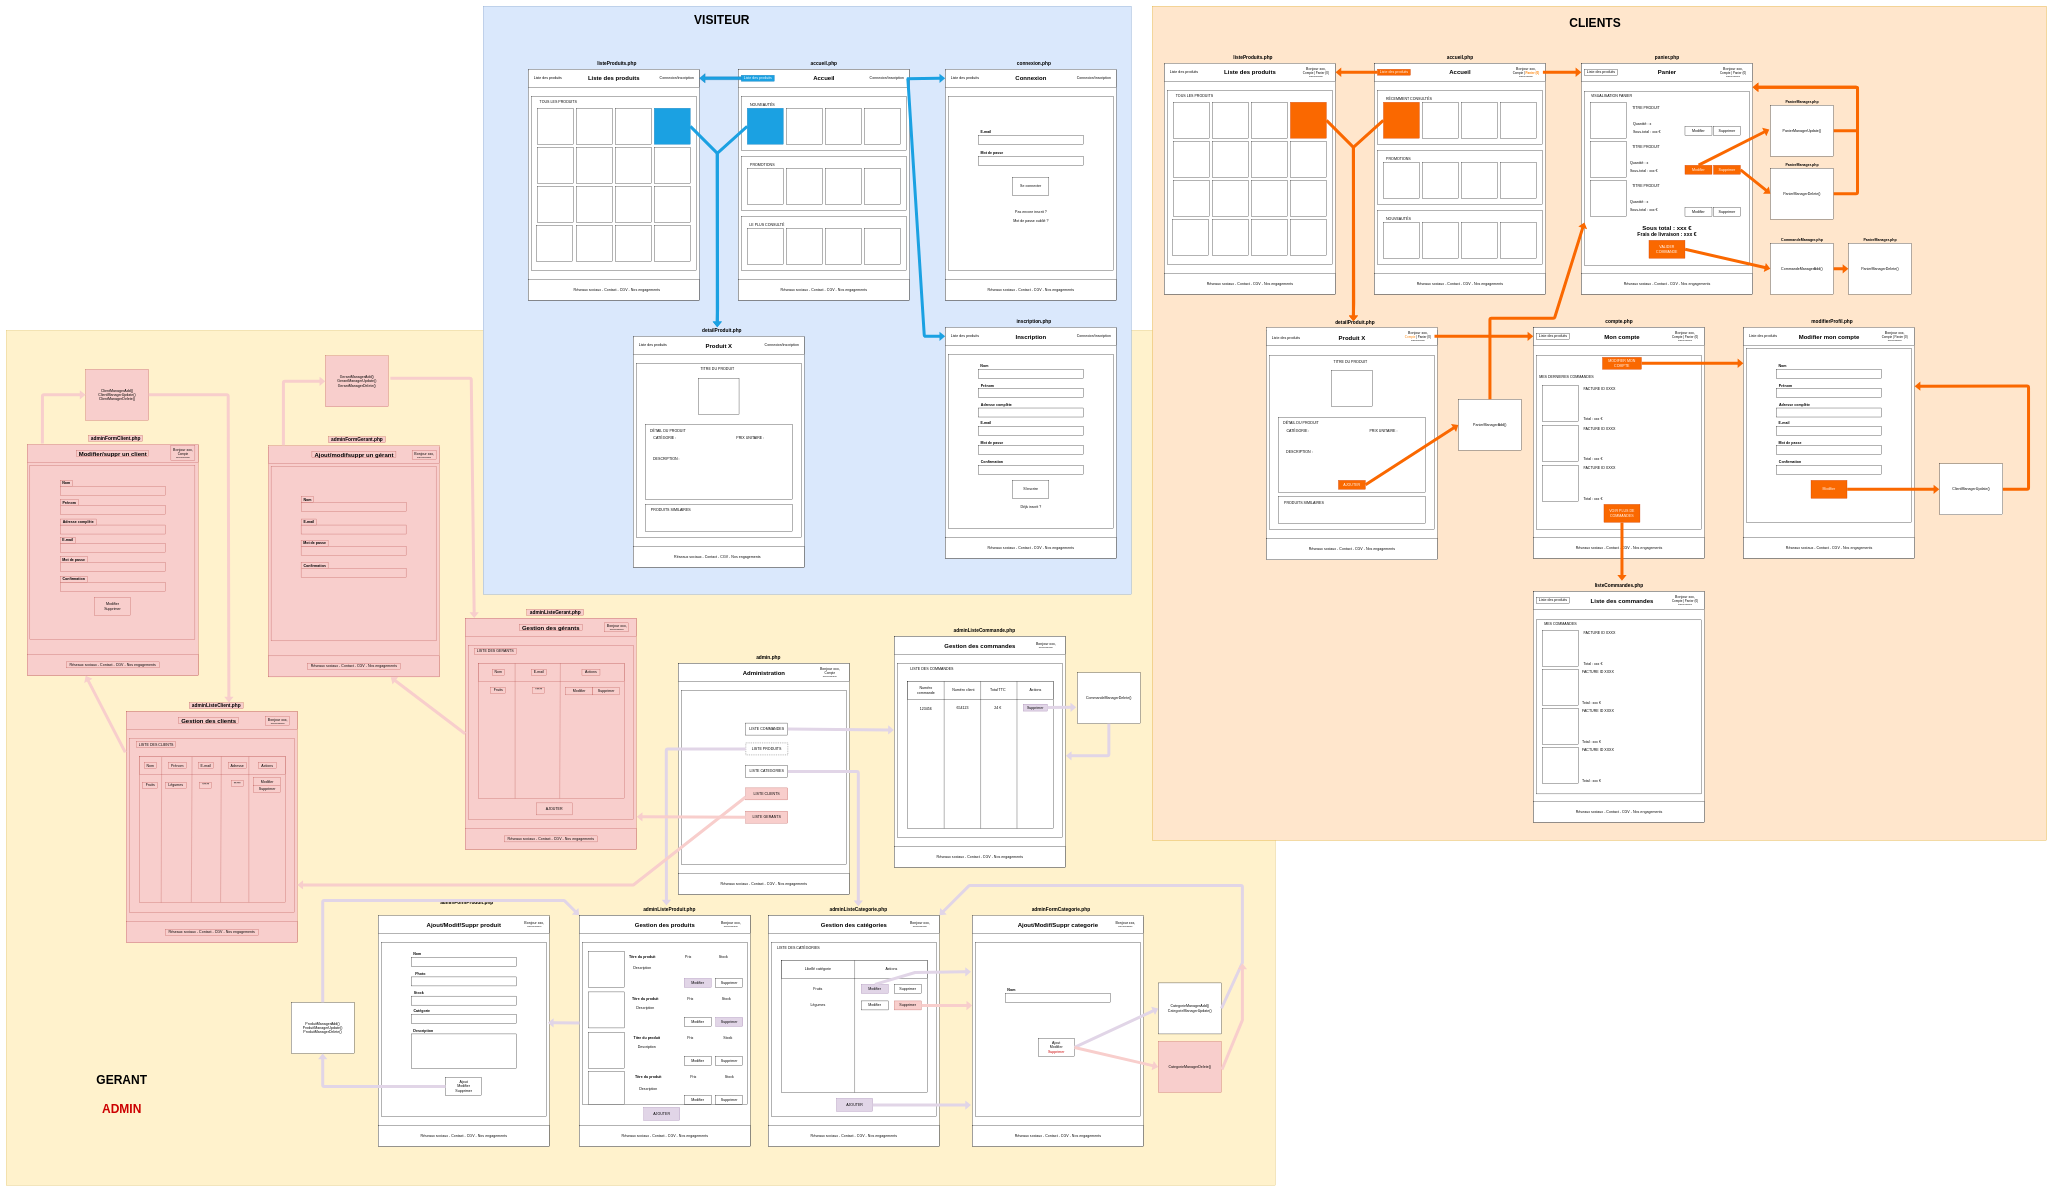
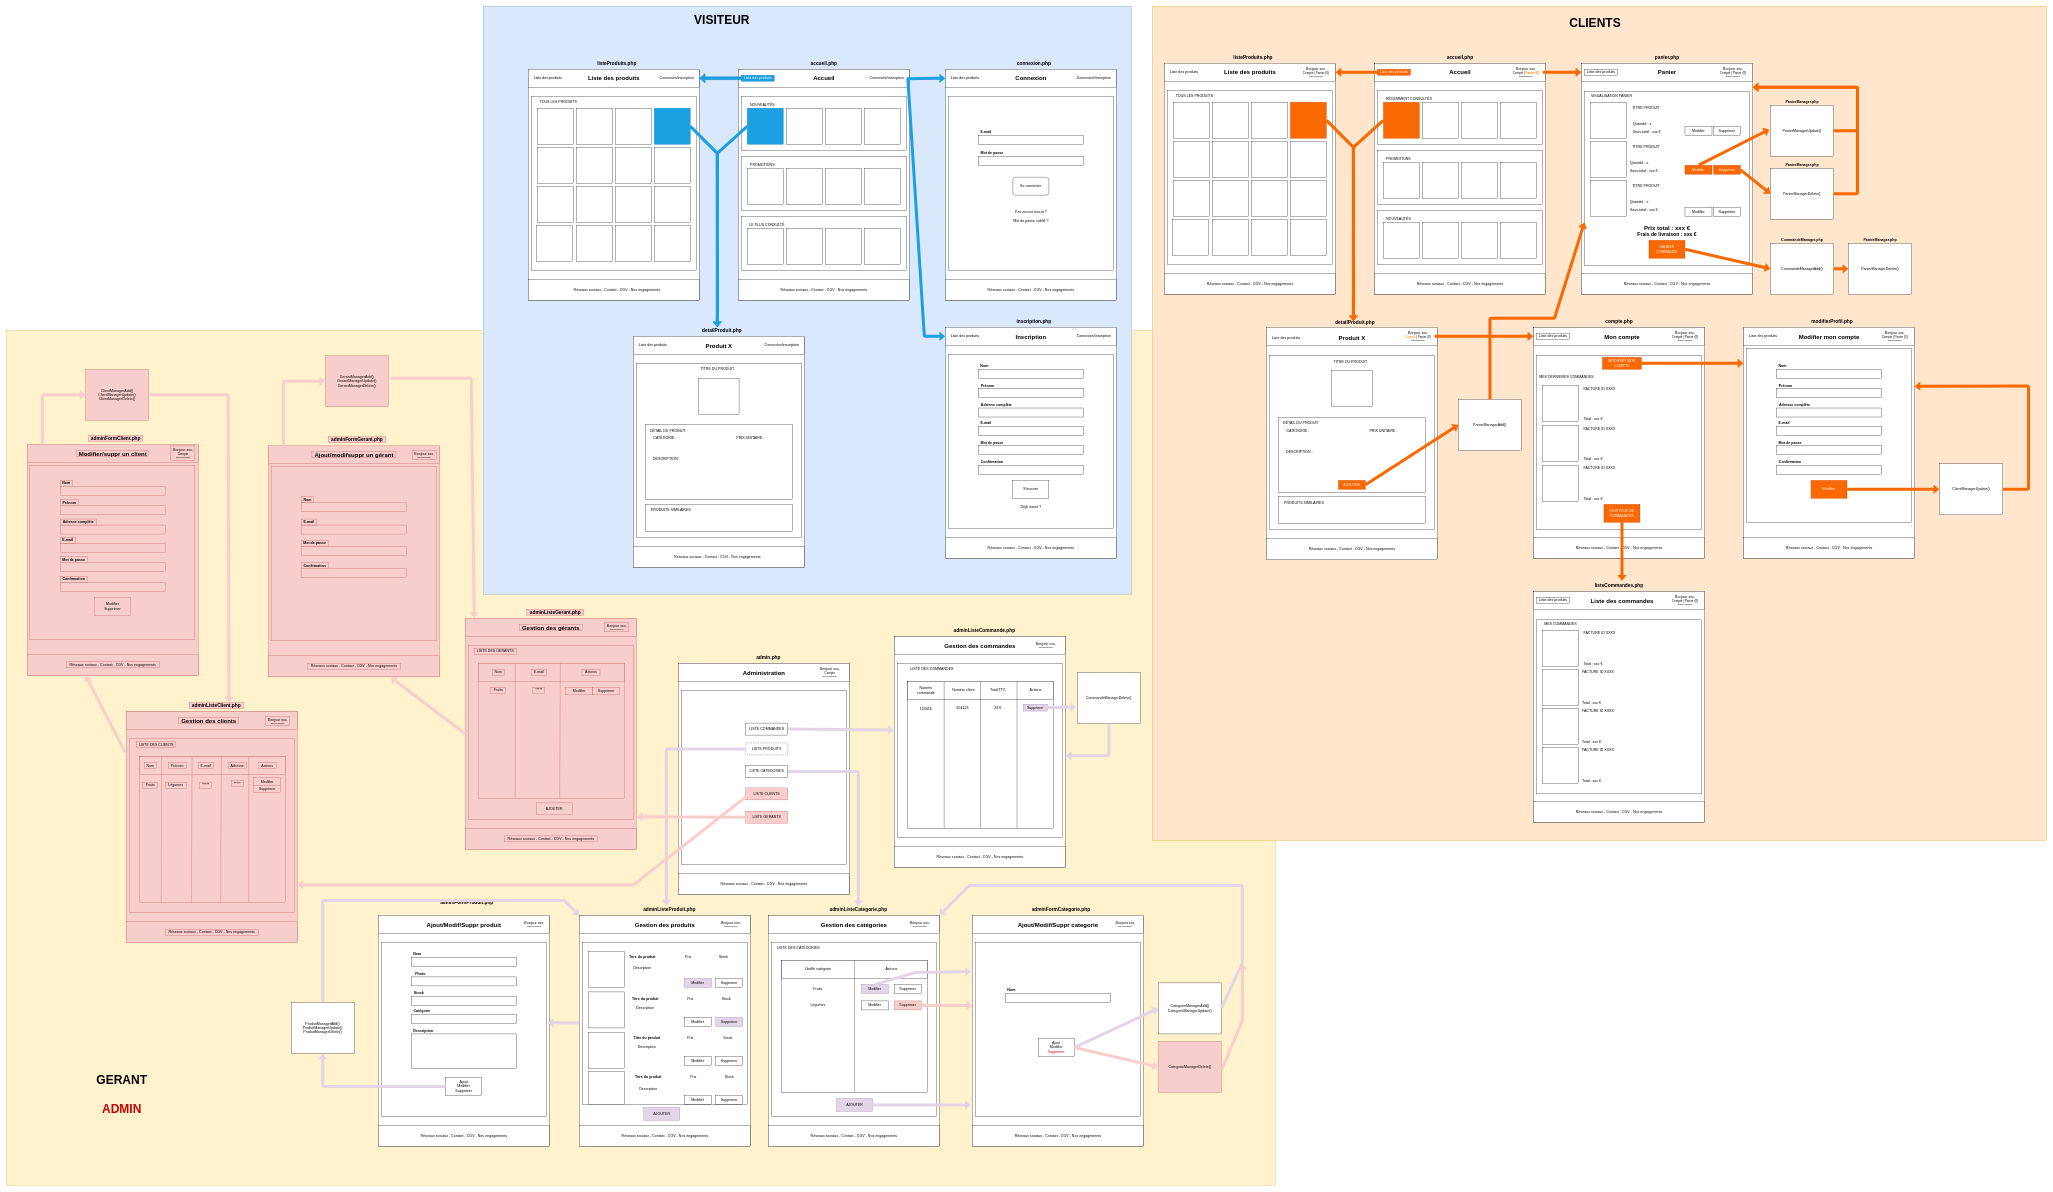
node "Se connecter": shape rectangle -> rounded rectangle
node "Sous total : xxx € Frais de livraison : xxx €": label "Sous total : xxx € Frais de livraison : xxx €" -> "Prix total : xxx € Frais de livraison : xxx €"
